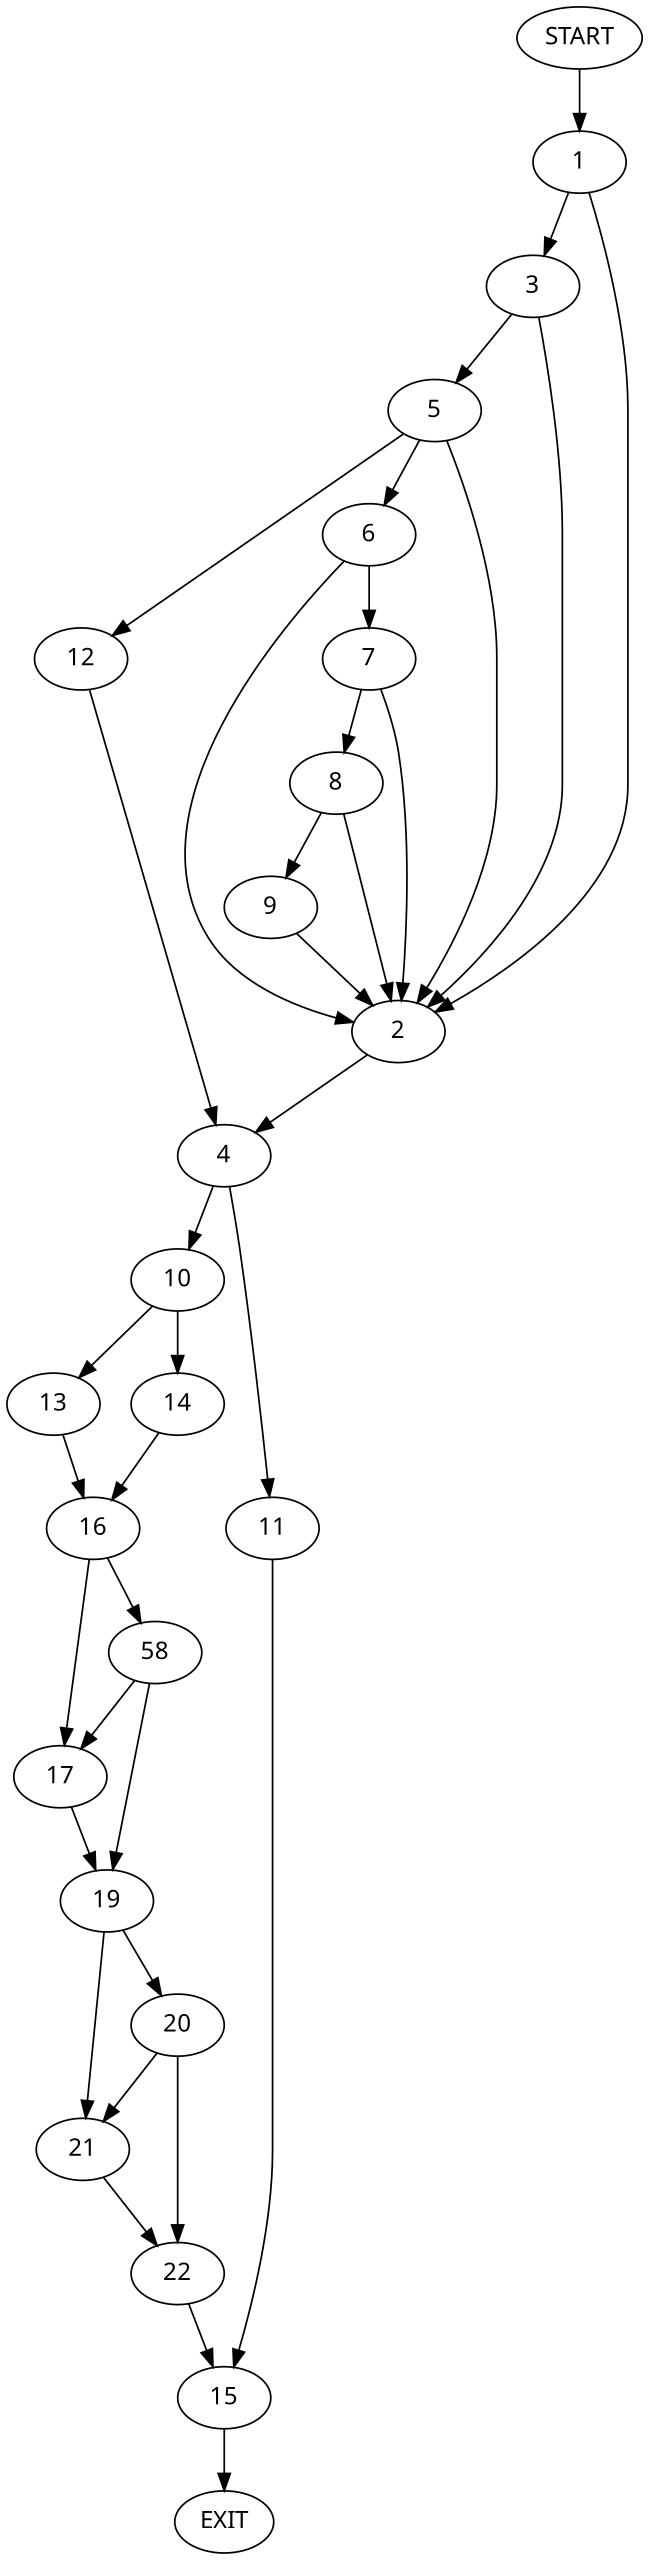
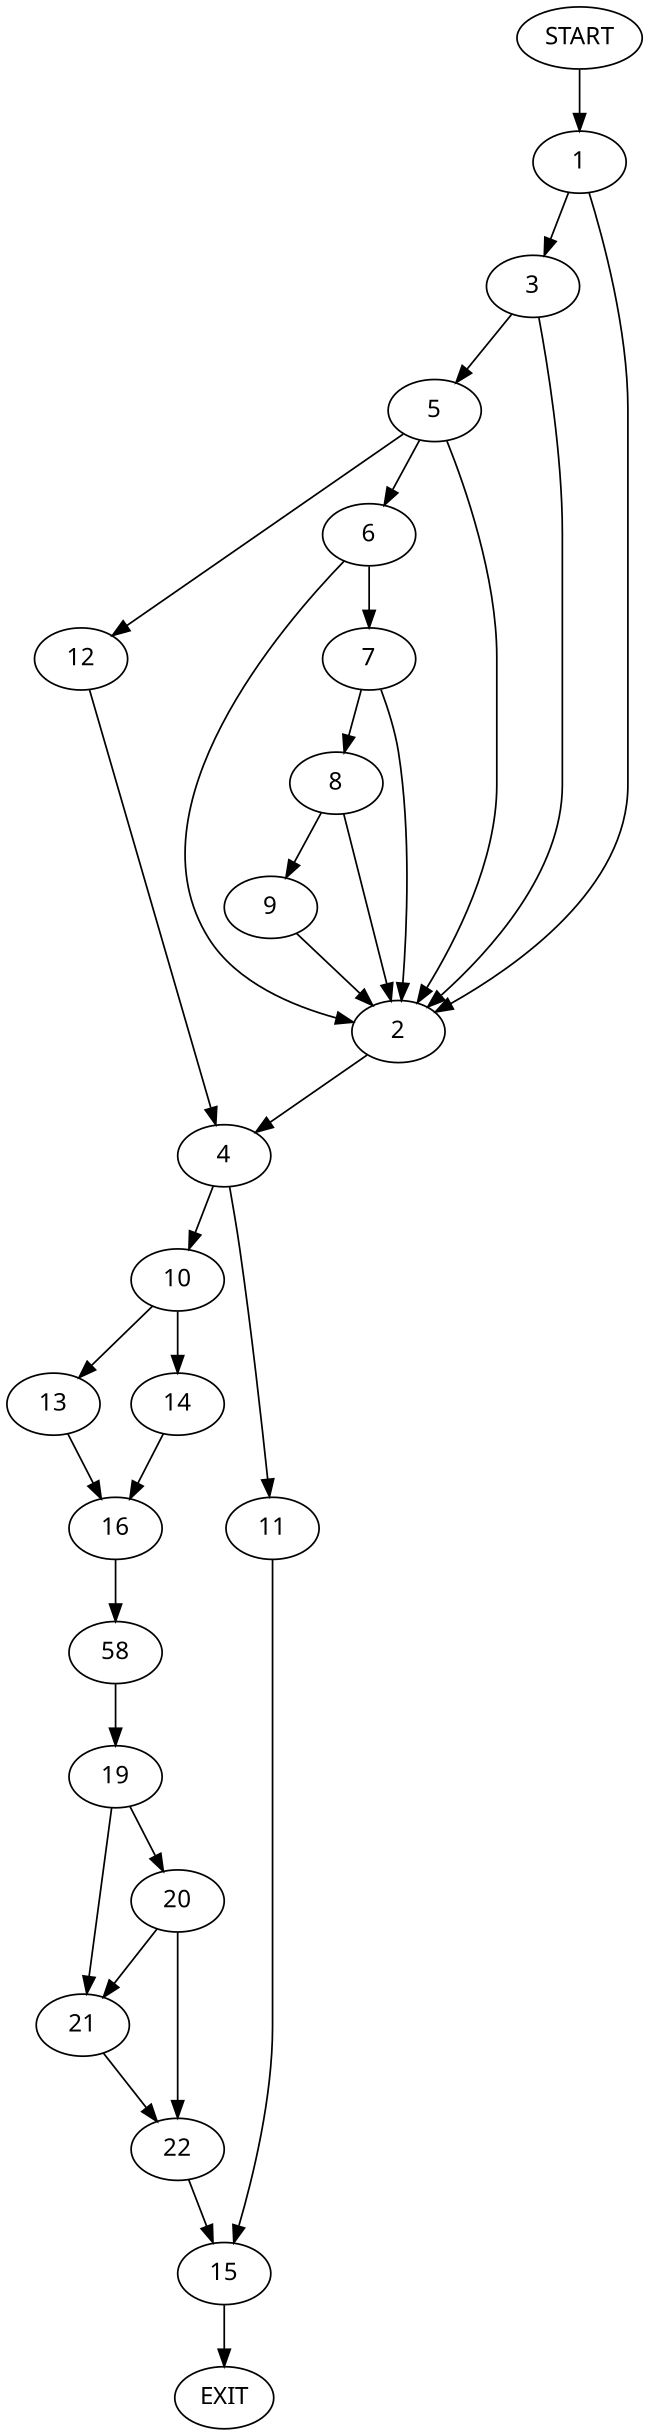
node "17": removed
